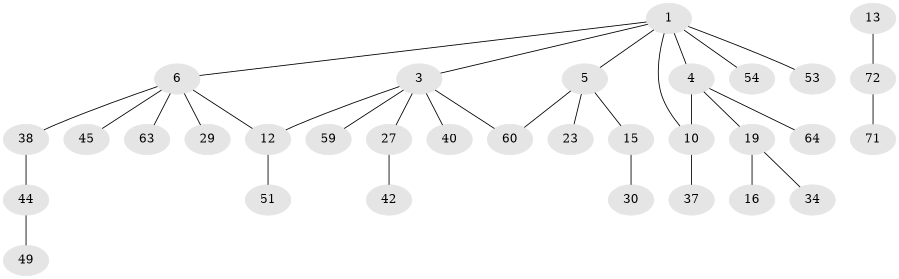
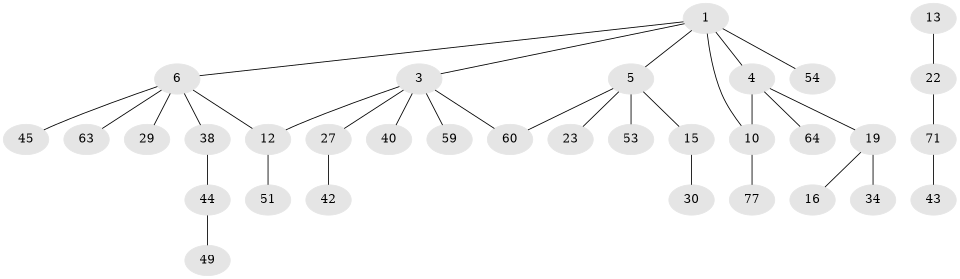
edge "1" -- "53": now "5" -- "53"
node "72": label "72" -> "22"
node "37": label "37" -> "77"
node "43": added
